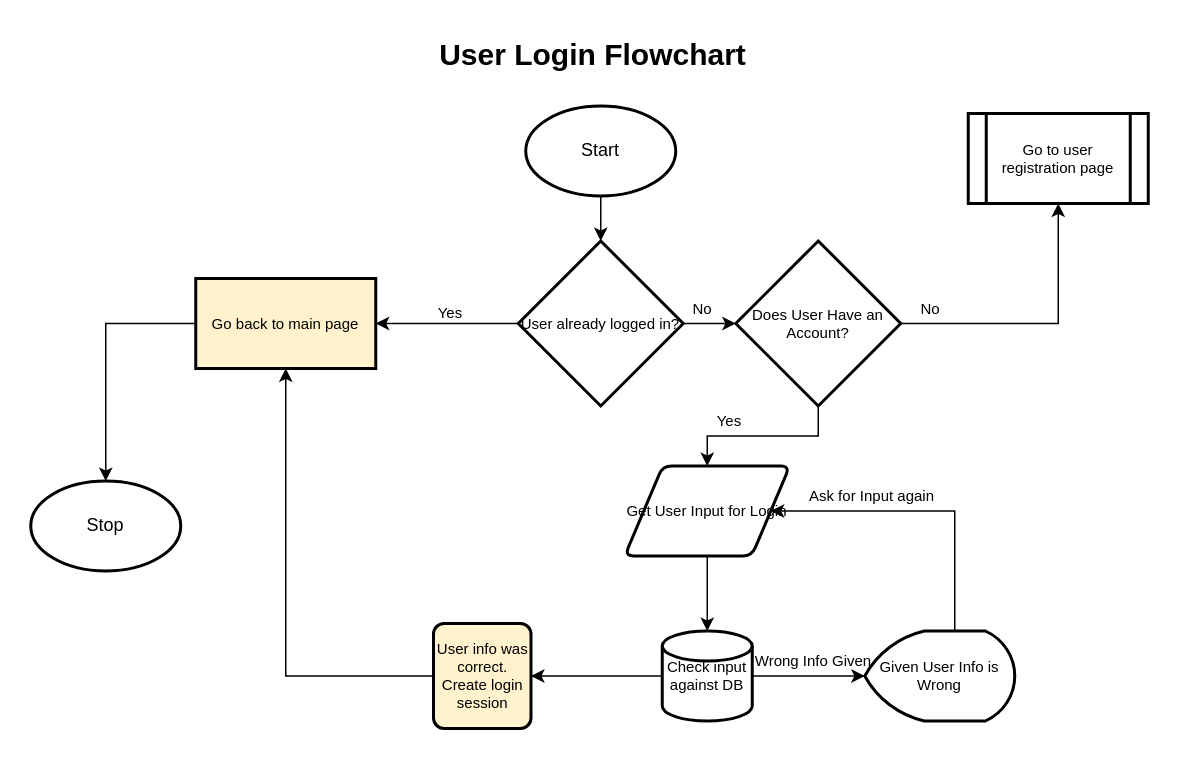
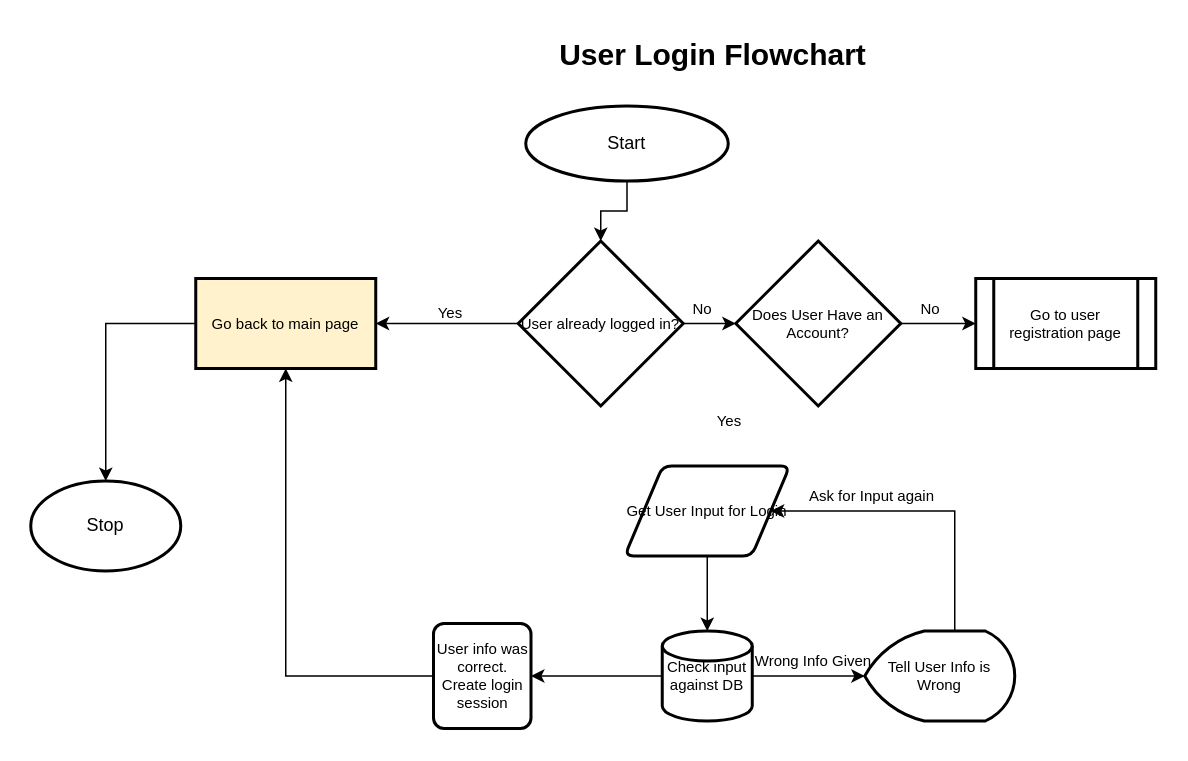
node "User Login Flowchart": moved (593, 53) -> (713, 53)
node "Start": size 150x90 -> 203x75
node "Go to user registration page": moved (1058, 158) -> (1066, 323)
edge "Does User Have an Account?" -> "Get User Input for Login": removed
node "User info was correct. Create login session": fillcolor #fff2cc -> #ffffff
node "Given User Info is Wrong": label "Given User Info is Wrong" -> "Tell User Info is Wrong"
